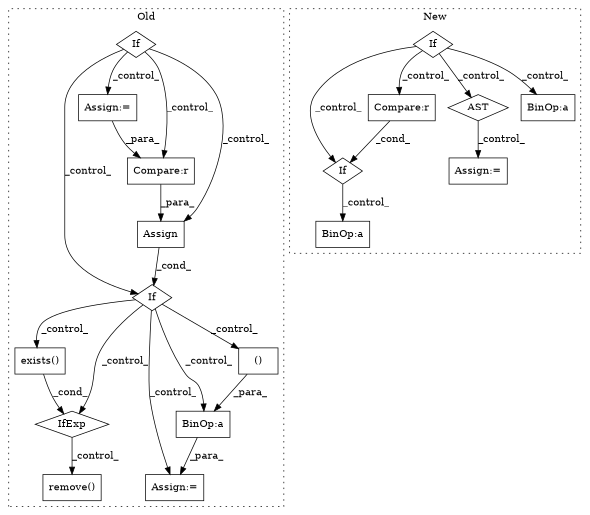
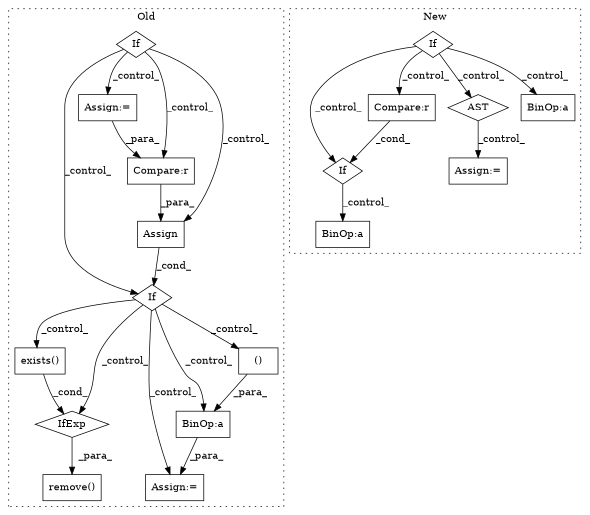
edge "IfExp" -> "remove()": label "_control_" -> "_para_"
